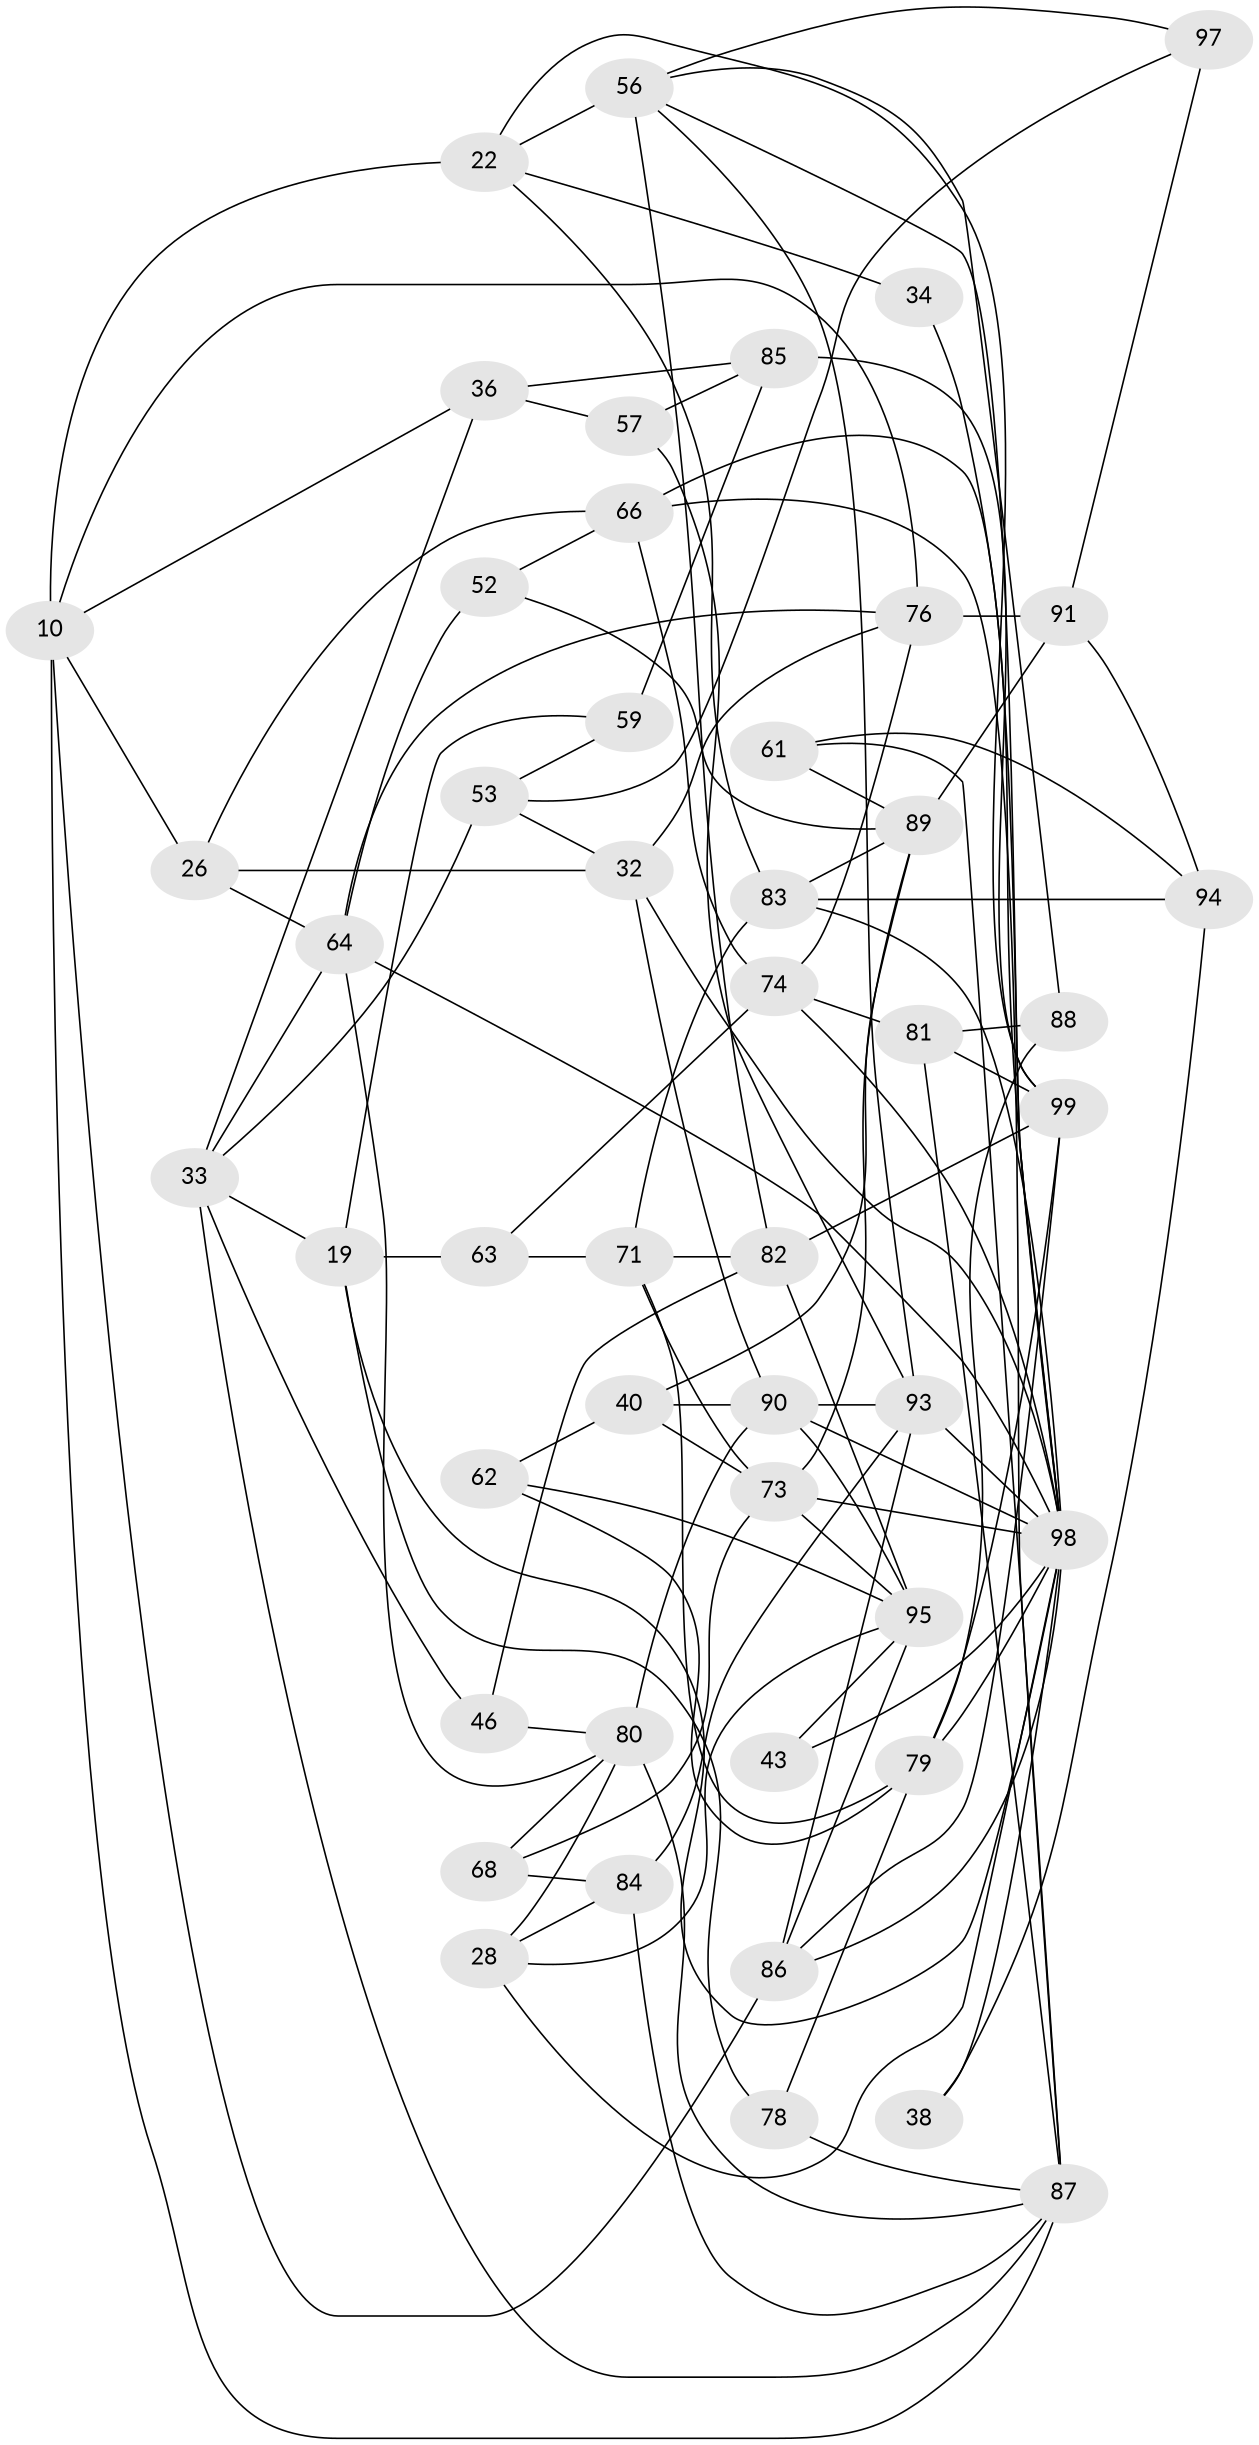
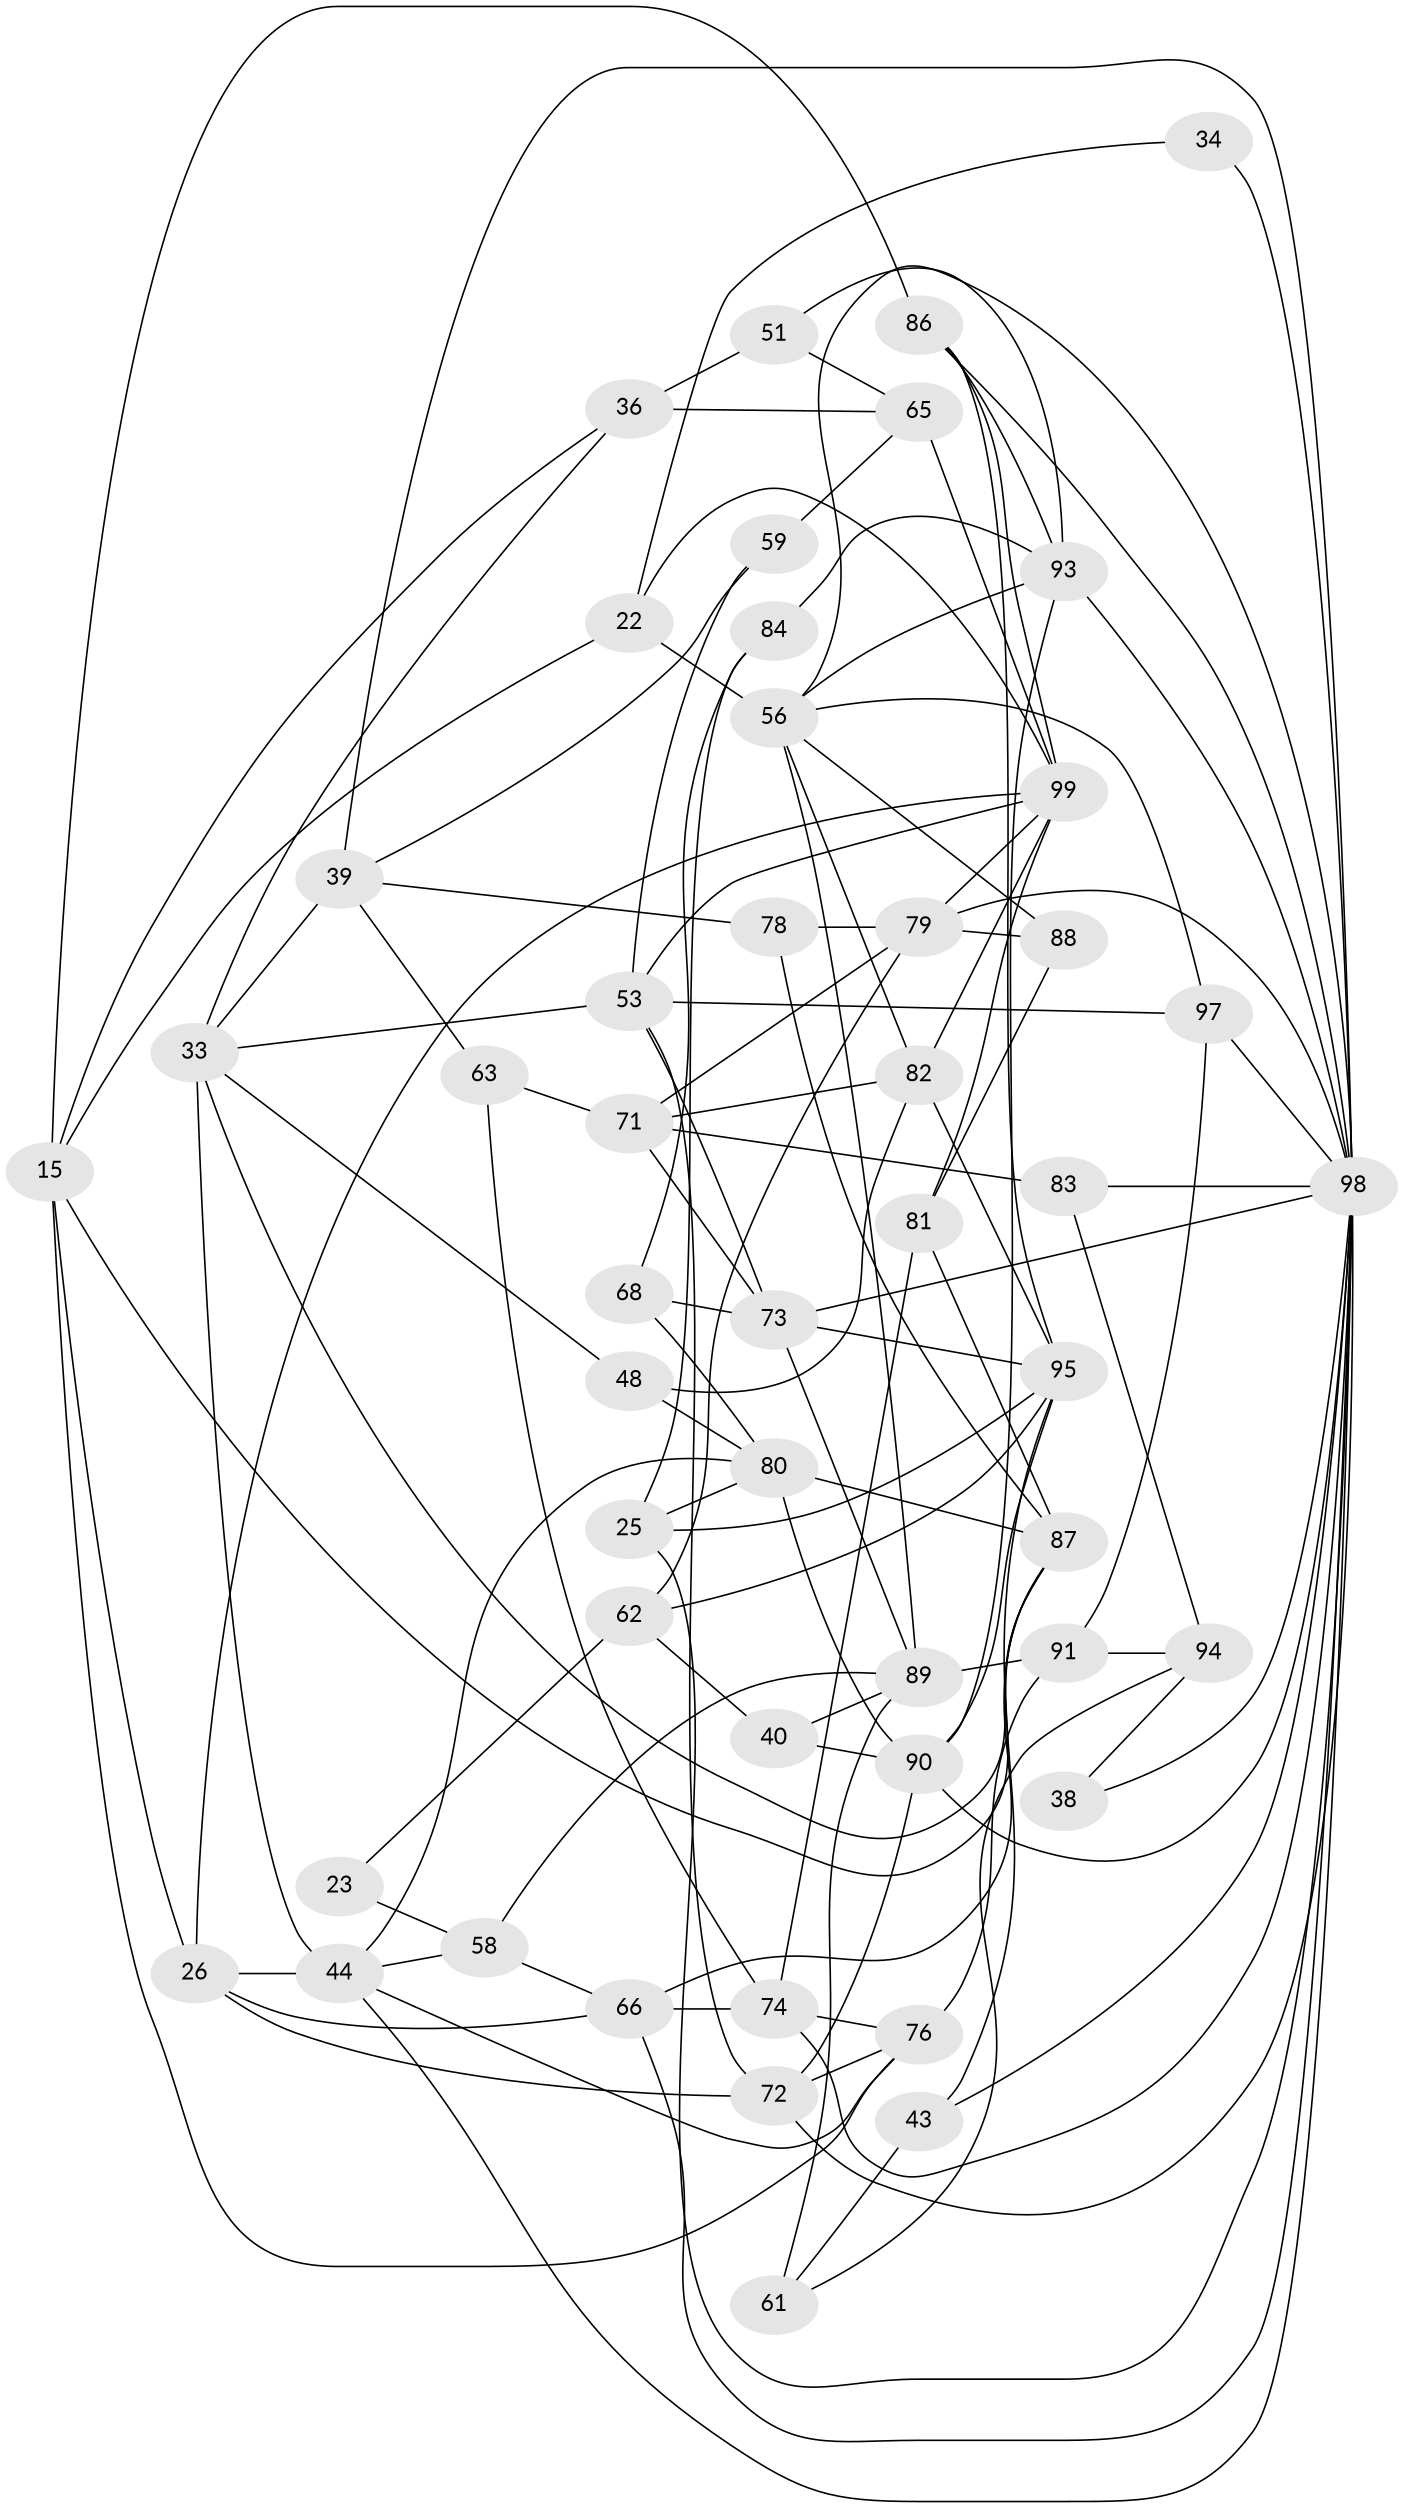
node "85": label "85" -> "65"
node "57": label "57" -> "51"
edge "22" -- "83": removed
node "52": label "52" -> "58"
node "10": label "10" -> "15"
edge "99" -- "53": added
edge "89" -- "83": now "89" -- "56"
node "32": label "32" -> "72"
node "64": label "64" -> "44"
edge "97" -- "98": added
edge "99" -- "26": added
node "19": label "19" -> "39"
edge "61" -- "87": now "61" -- "43"
edge "40" -- "73": now "53" -- "73"
node "46": label "46" -> "48"
node "23": added
node "28": label "28" -> "25"
edge "84" -- "87": removed
